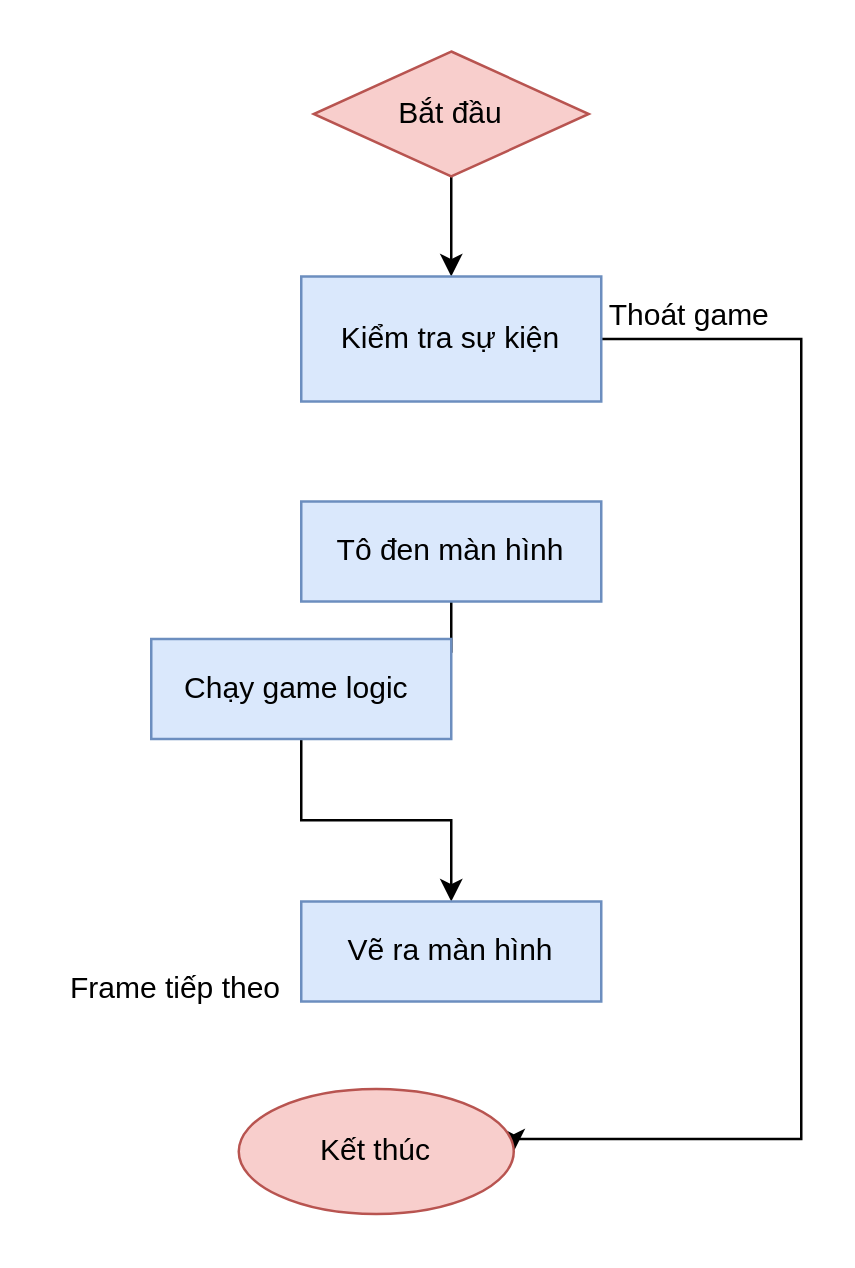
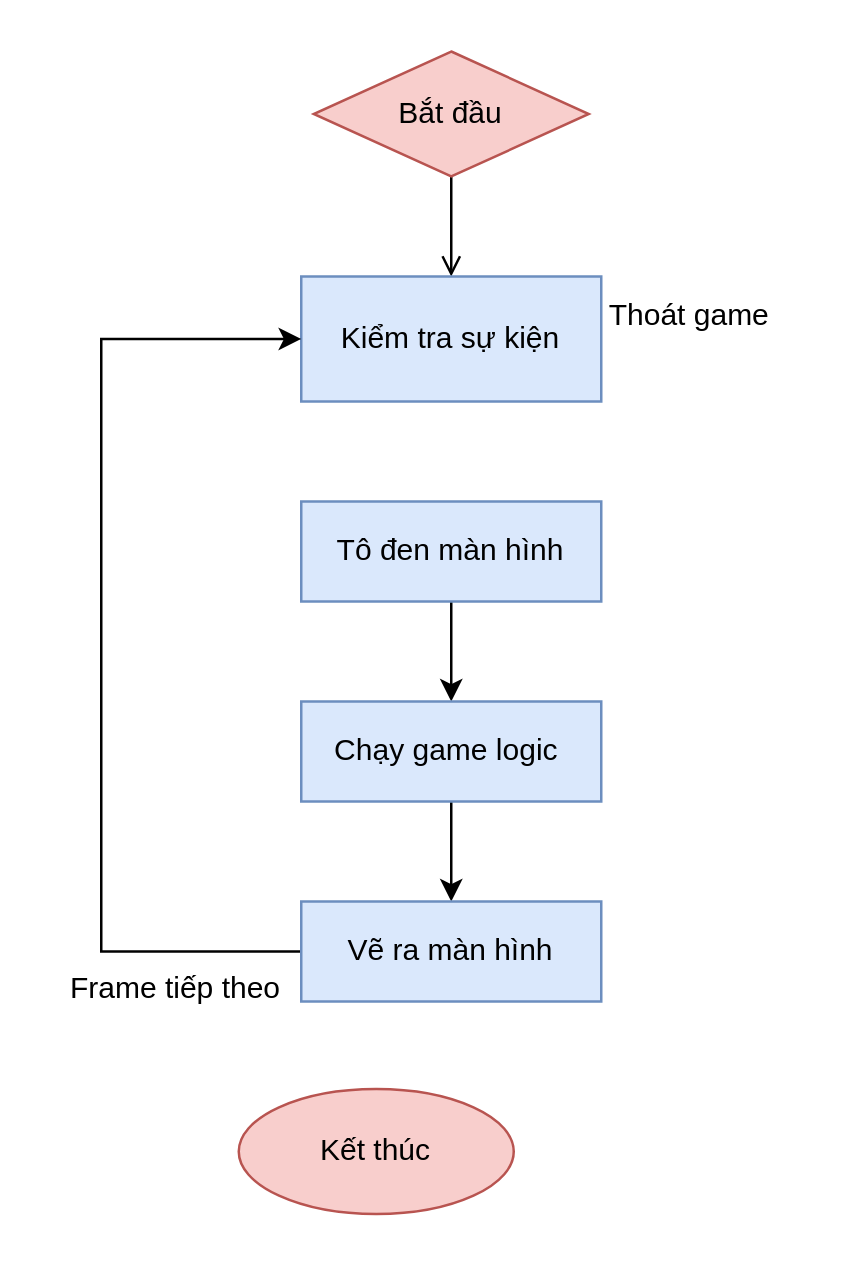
edge "Bắt đầu" -> "Kiểm tra sự kiện": arrowhead classic -> open
edge "Vẽ ra màn hình" -> "Kiểm tra sự kiện": added
node "Chạy game logic": moved (301, 689) -> (451, 751)
edge "Kiểm tra sự kiện" -> "Kết thúc": removed
